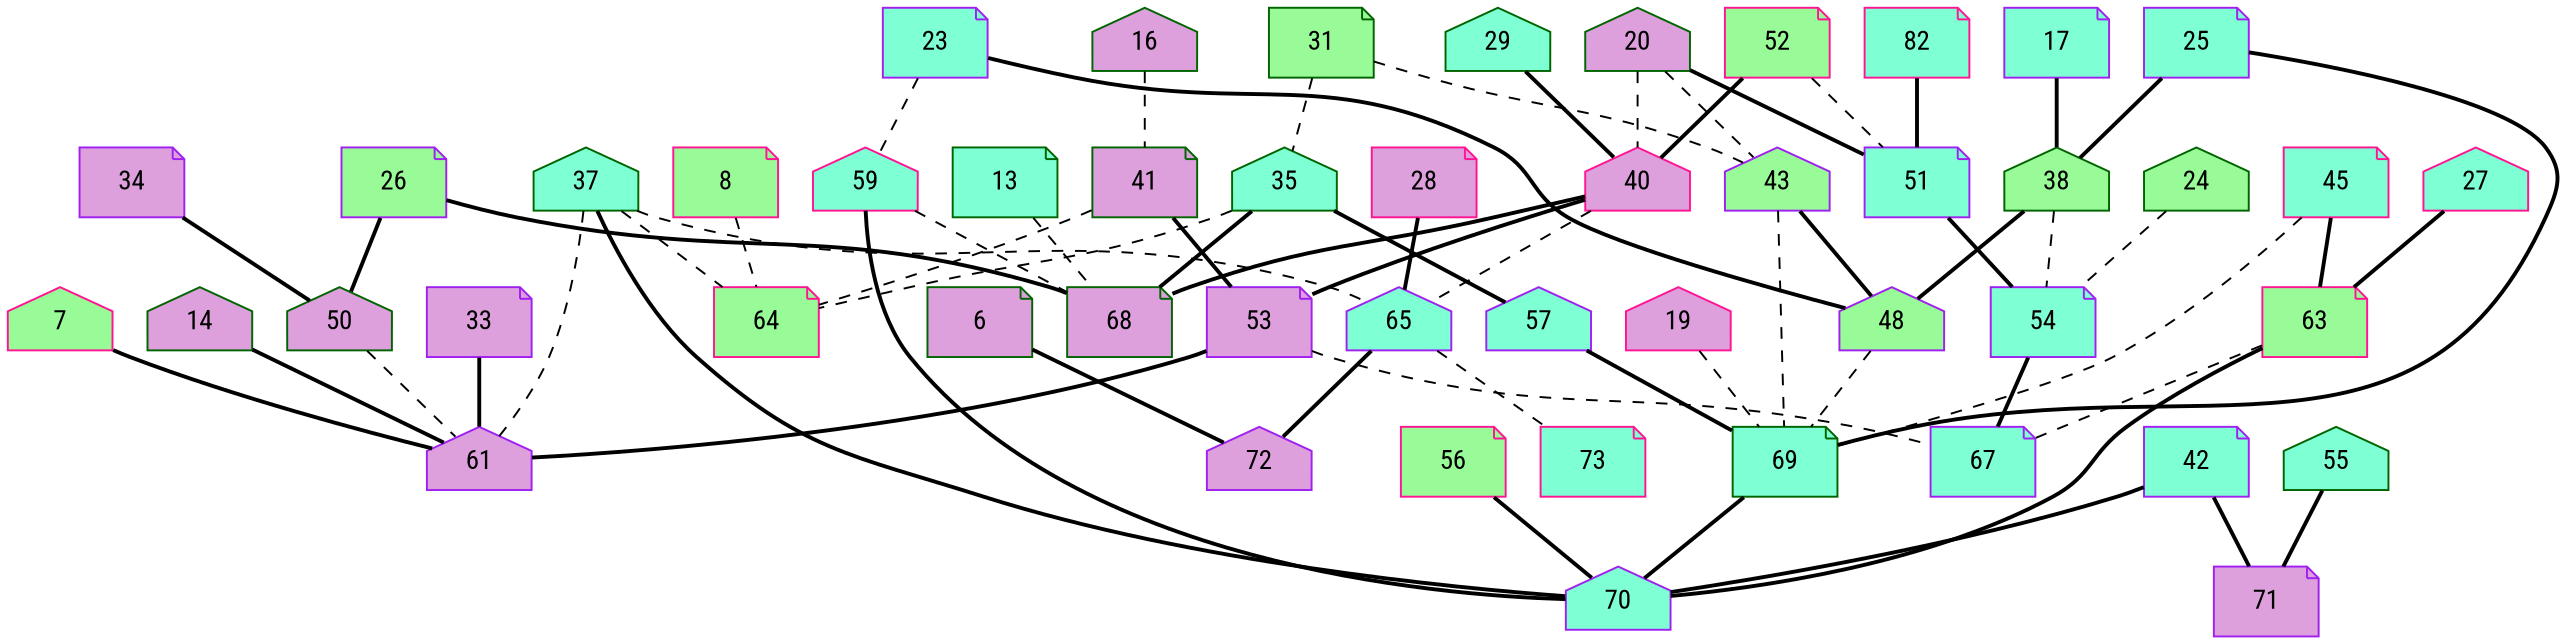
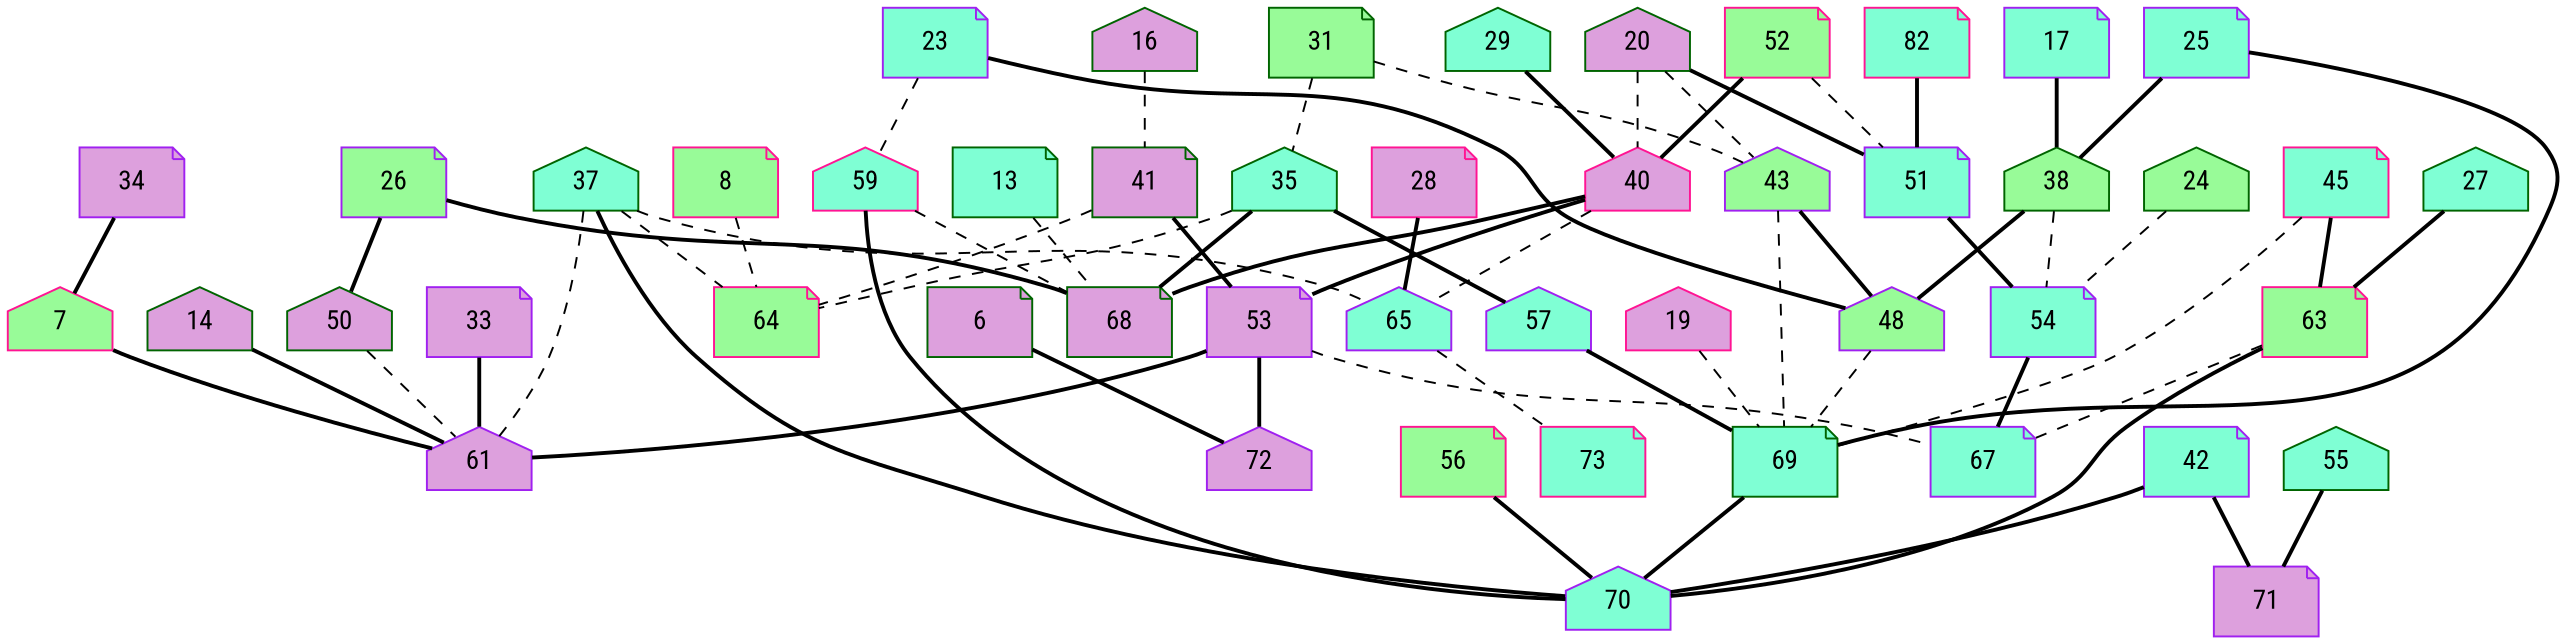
node "27": color deeppink -> darkgreen
edge "34" -- "50": now "34" -- "7"
edge "65" -- "72": now "53" -- "72"
